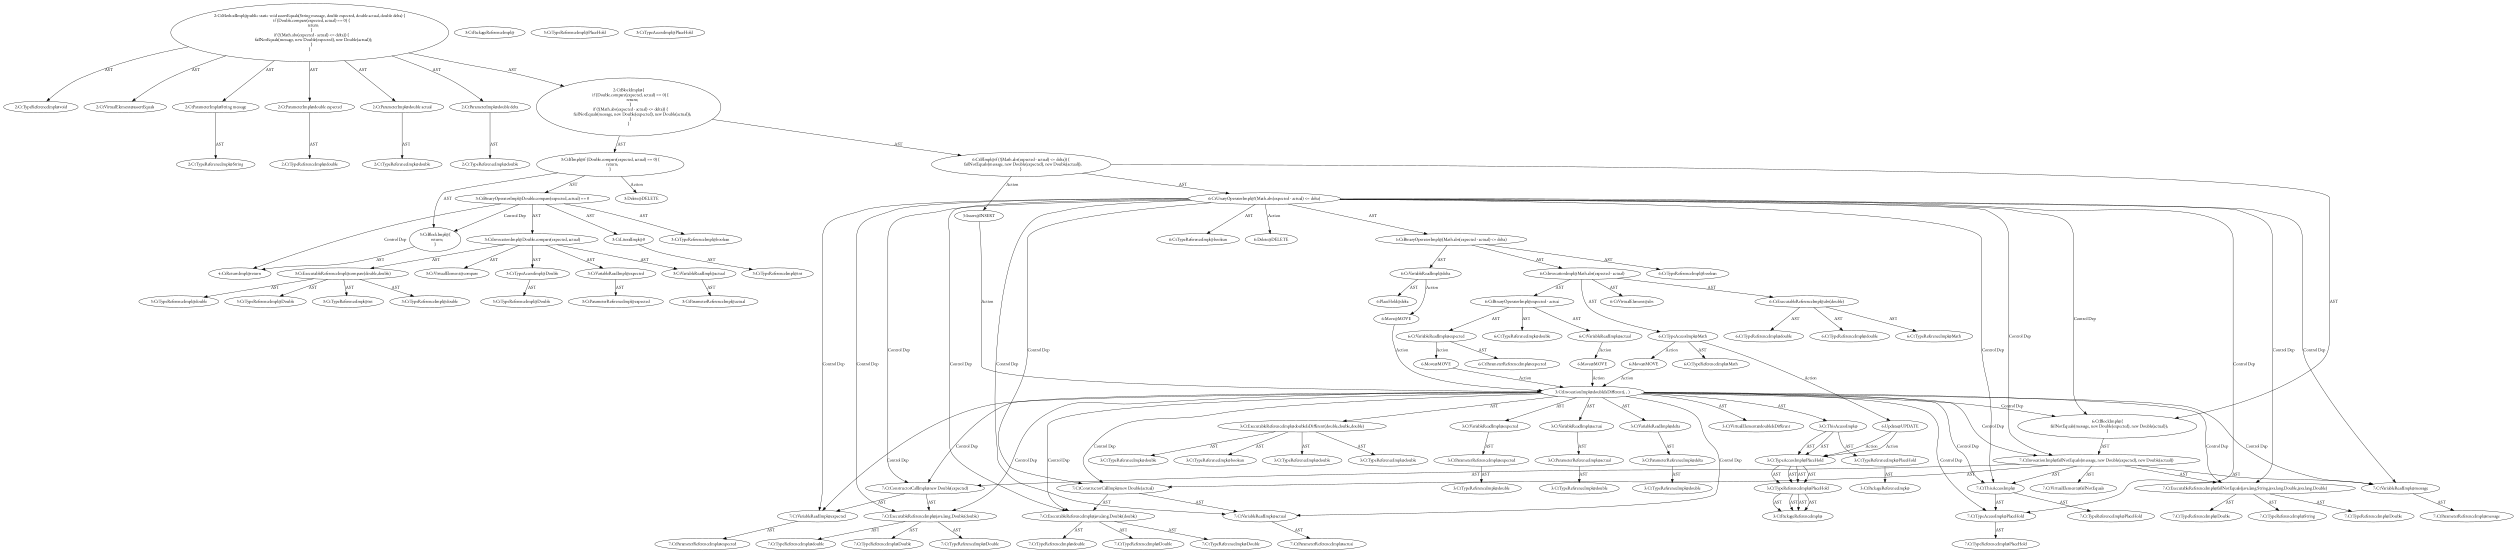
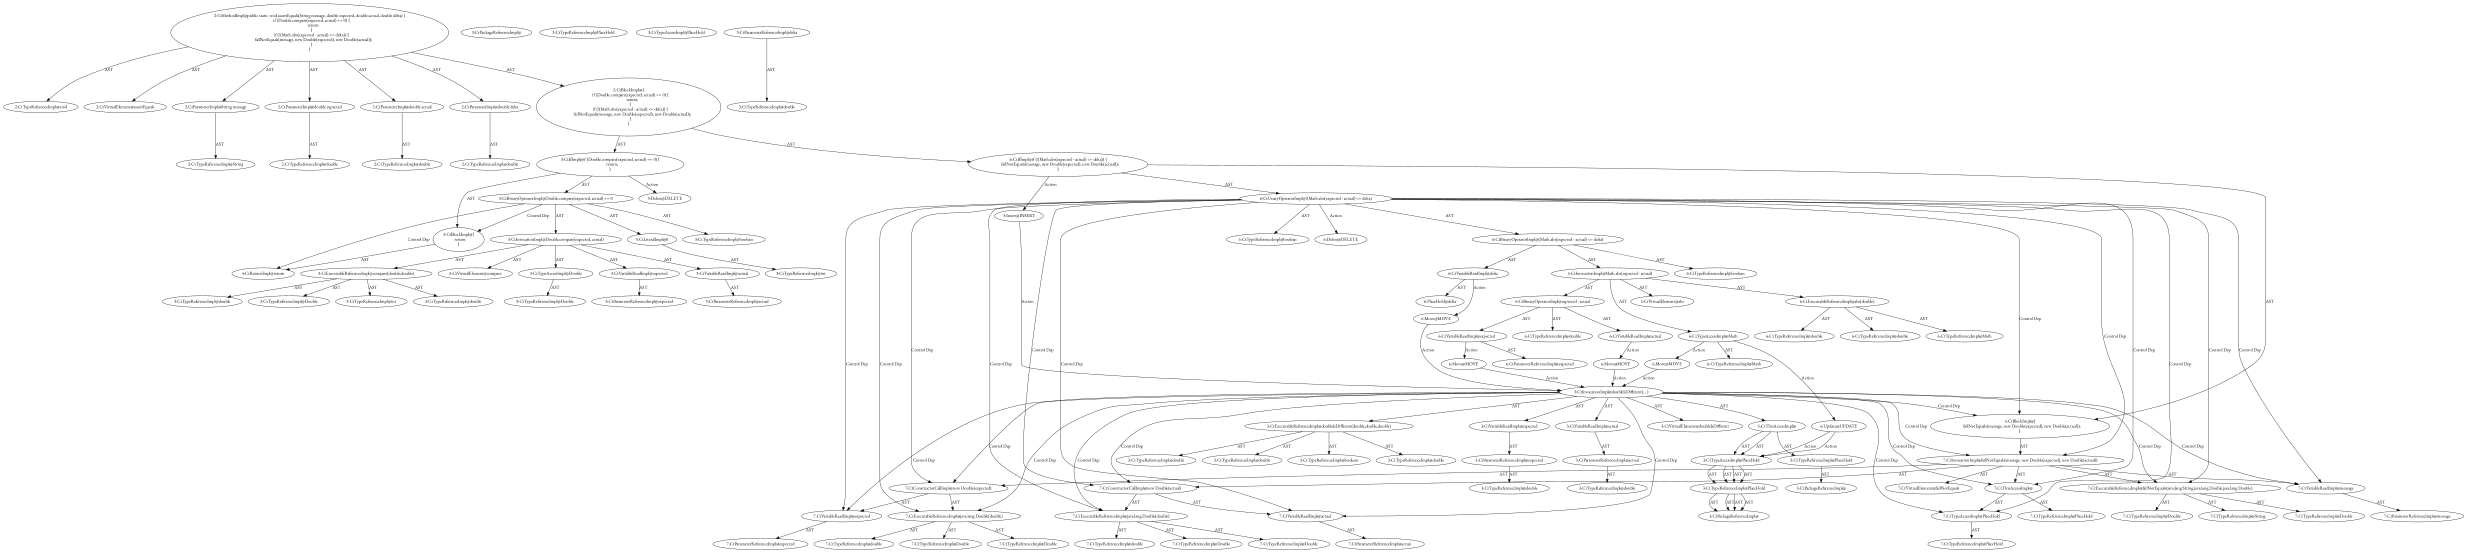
node "3:CtVariableReadImpl@delta": removed
